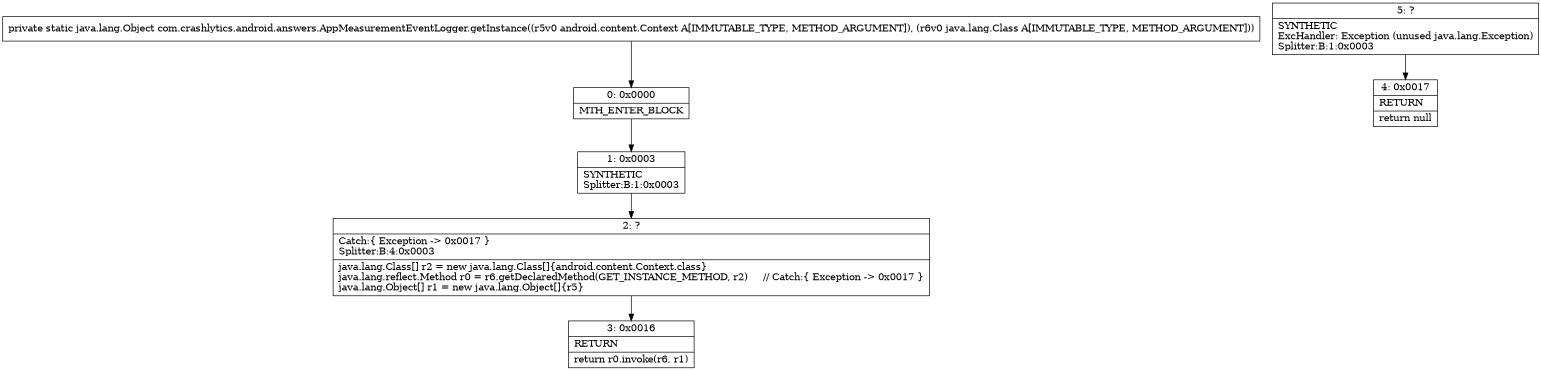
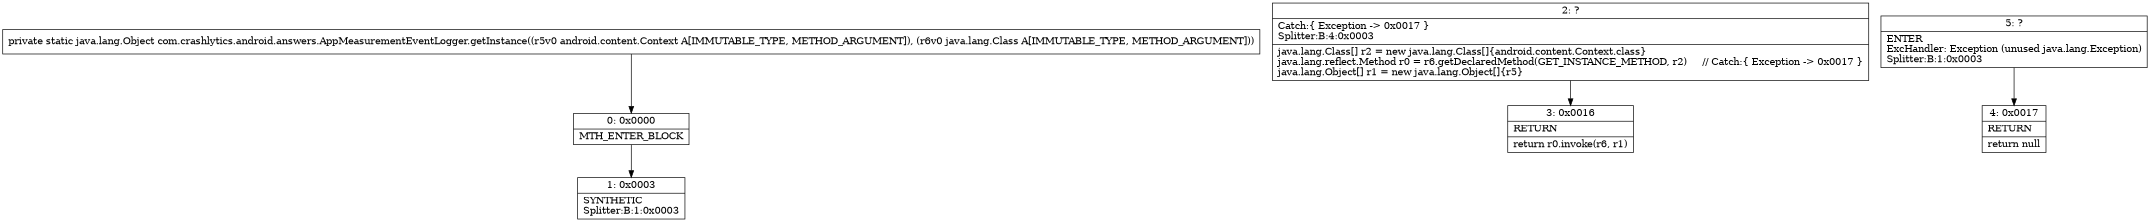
node "5: ?": text "SYNTHETIC" -> "ENTER"
edge "1: 0x0003" -> "2: ?": removed
